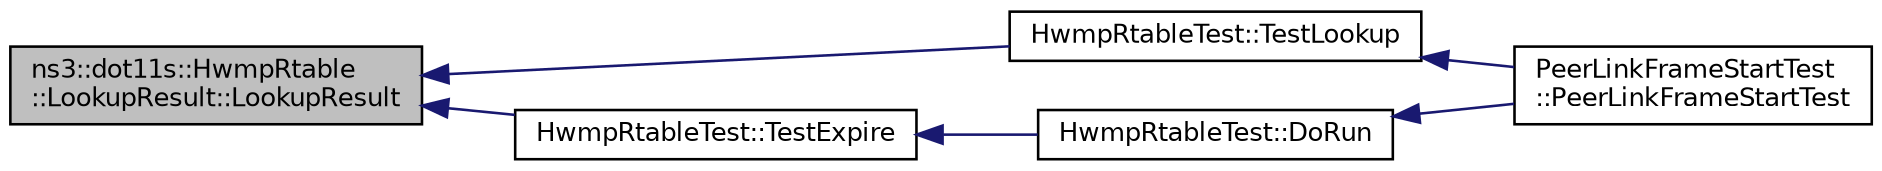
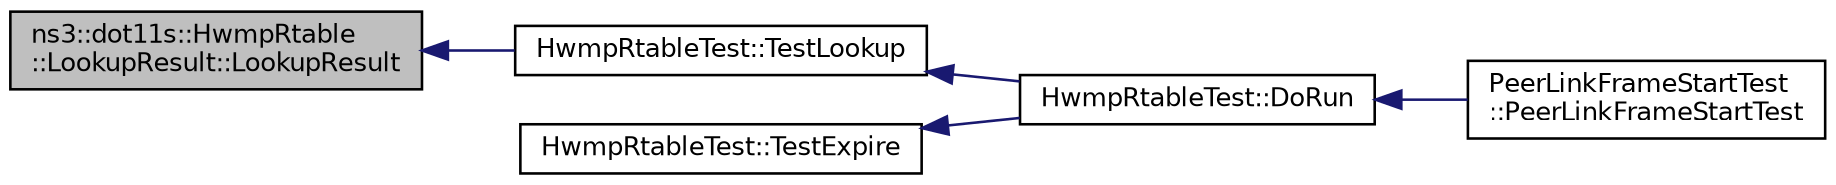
edge "PeerLinkFrameStartTest ::PeerLinkFrameStartTest" -> "HwmpRtableTest::TestLookup": now "HwmpRtableTest::DoRun" -> "HwmpRtableTest::TestLookup"
edge "HwmpRtableTest::TestExpire" -> "ns3::dot11s::HwmpRtable ::LookupResult::LookupResult": removed
